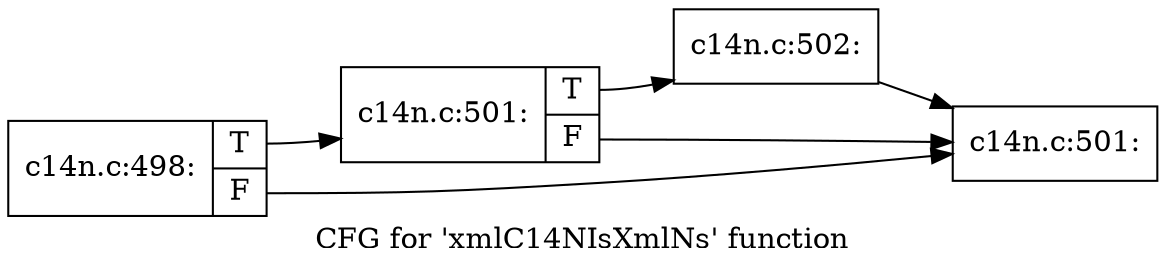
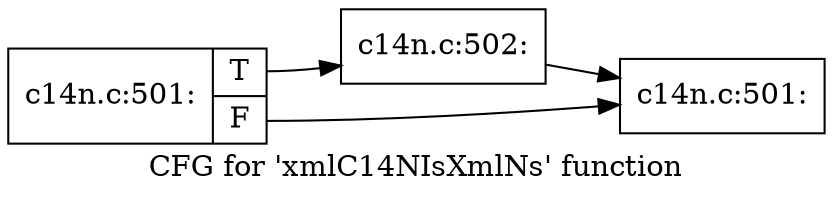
node "c14n.c:498:": removed
